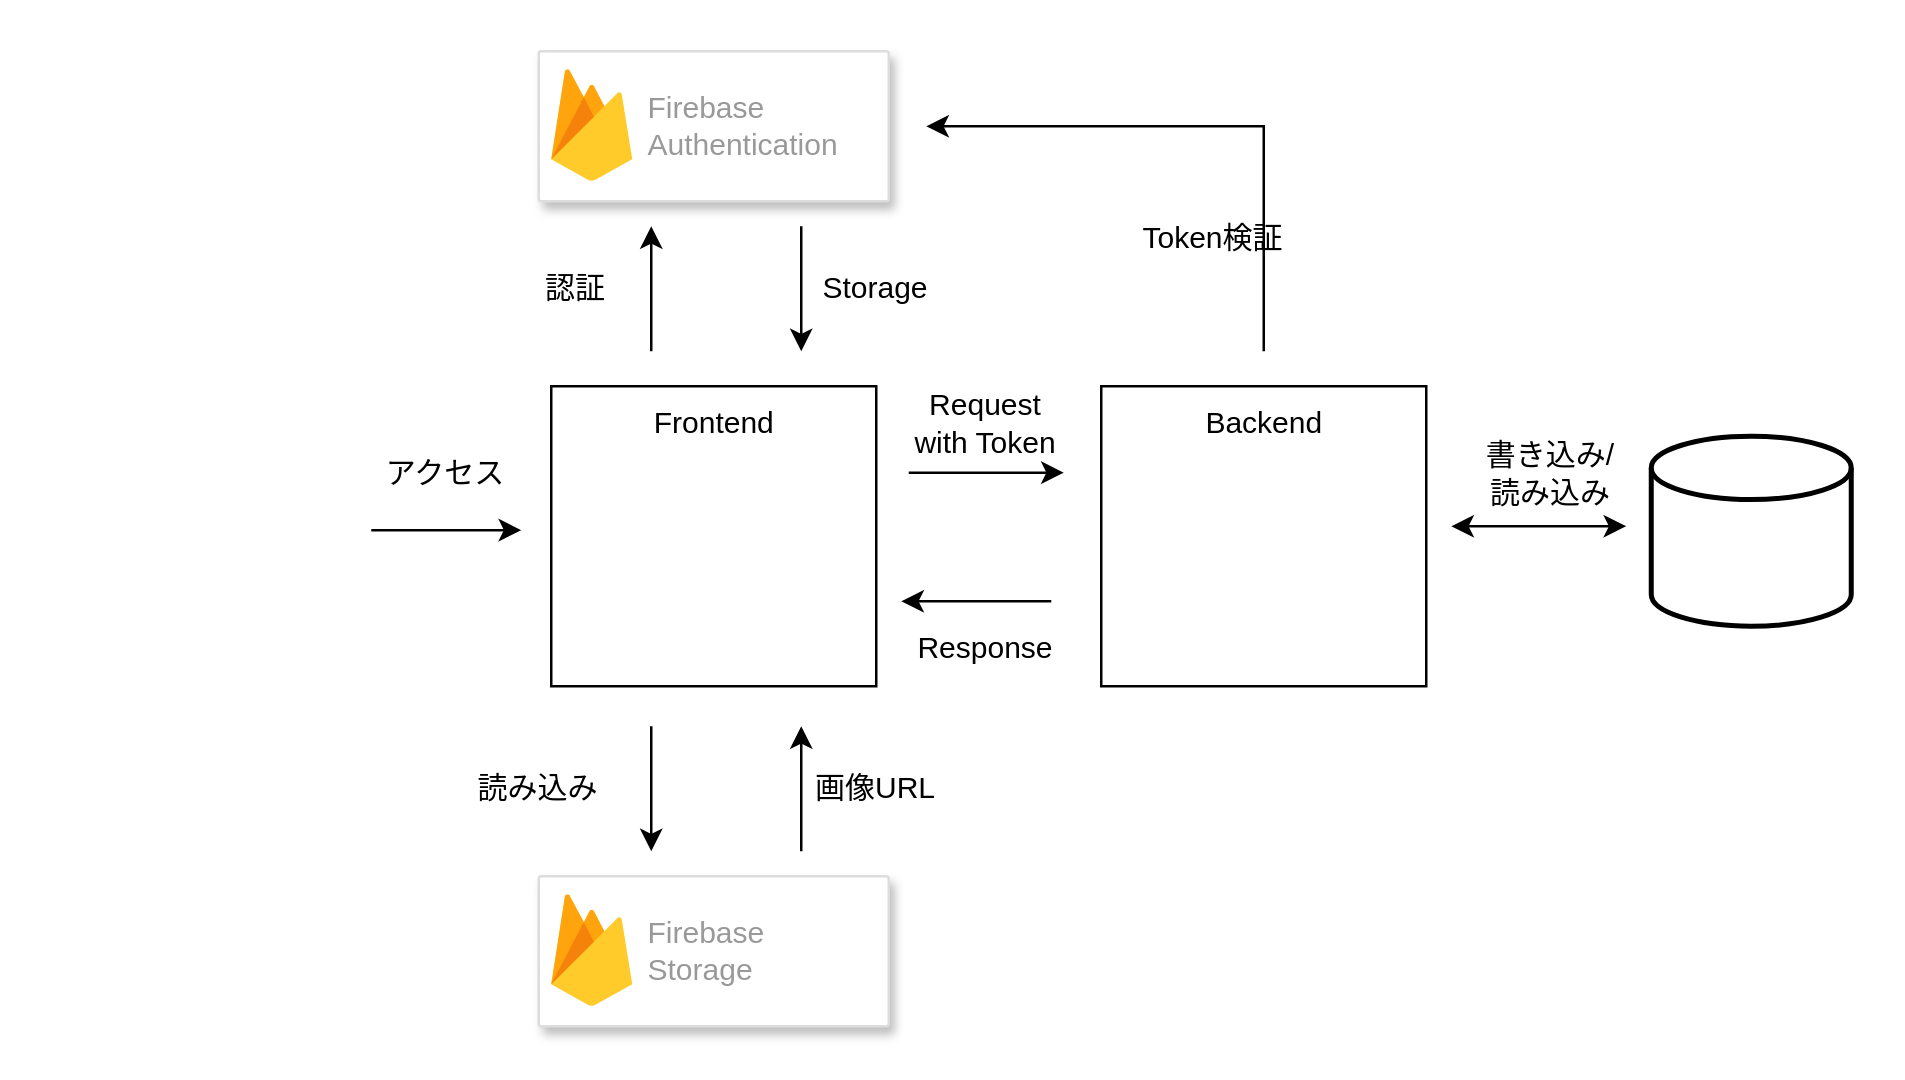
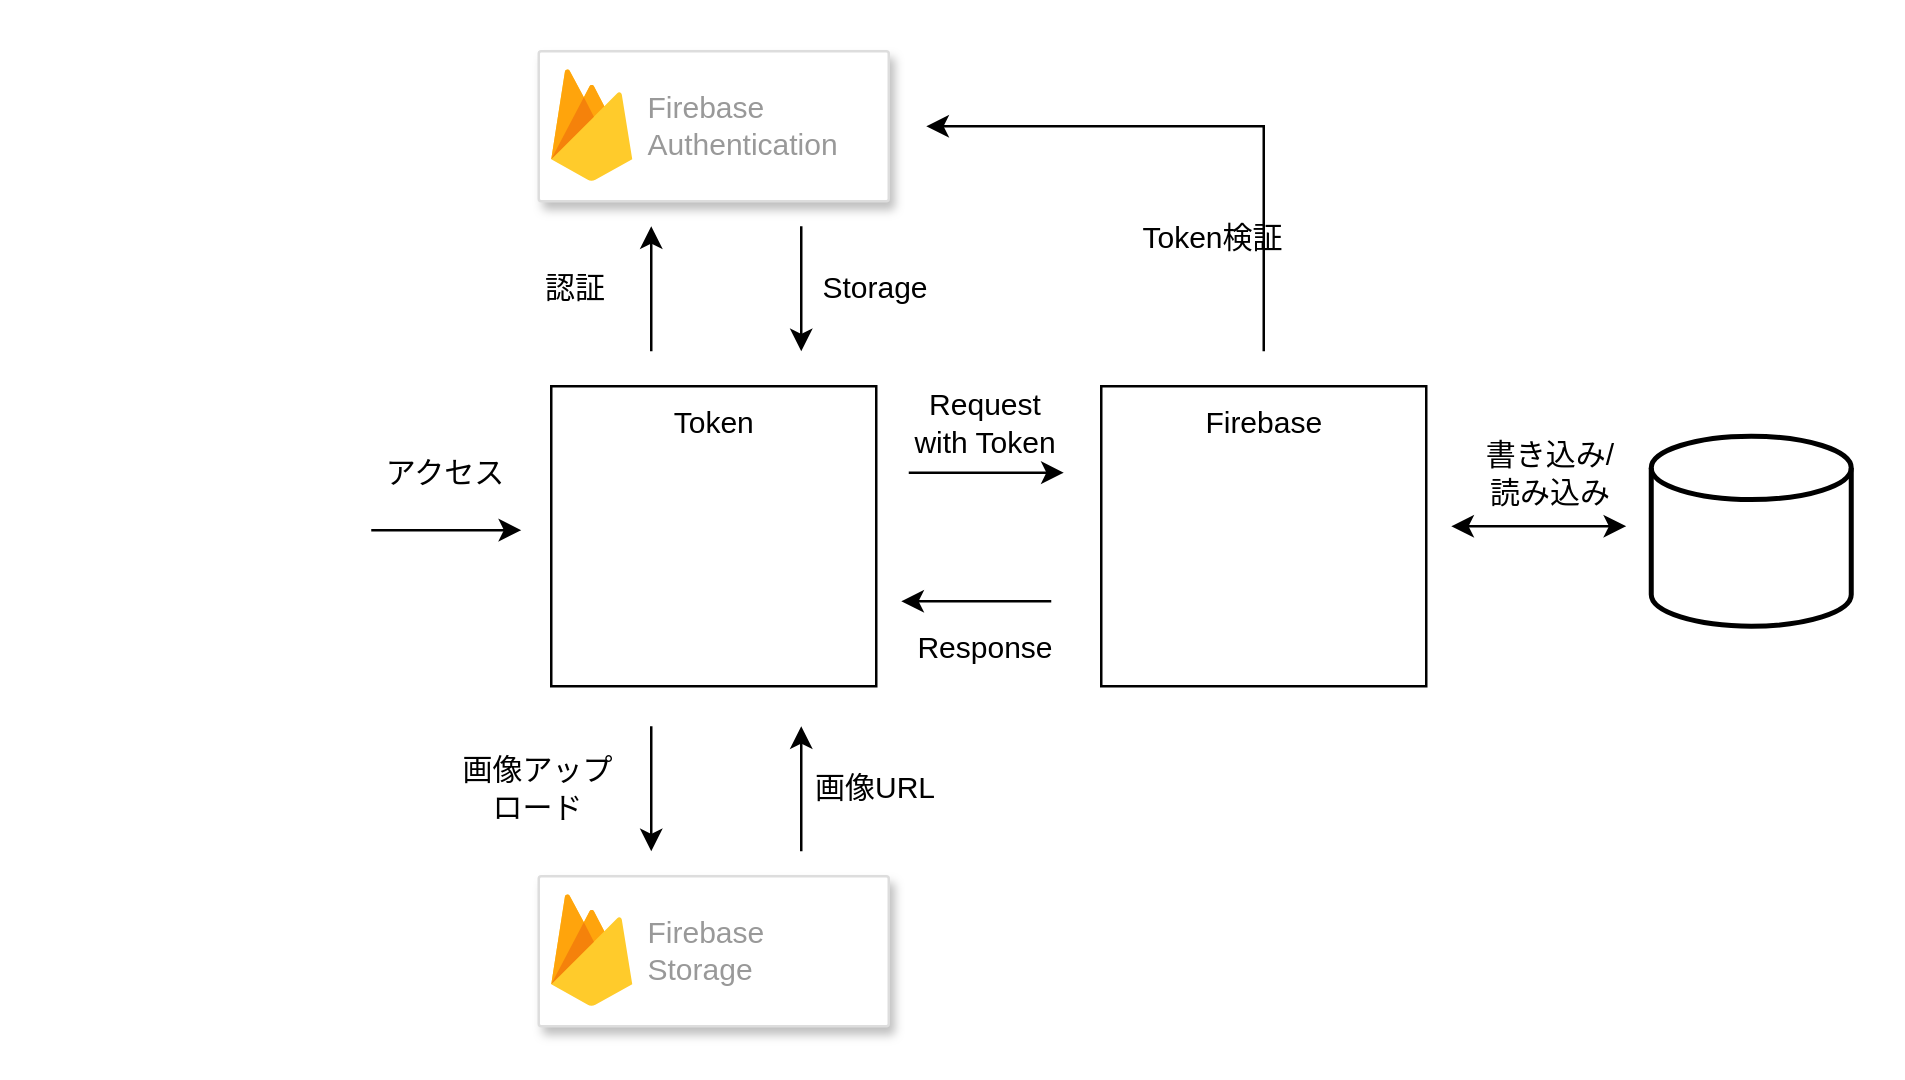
node "Frontend": label "Frontend" -> "Token"
node "Backend": label "Backend" -> "Firebase"
node "読み込み": label "読み込み" -> "画像アップロード"
